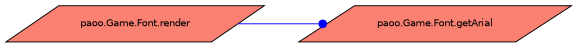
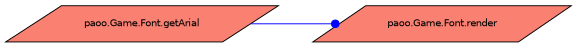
edge "paoo.Game.Font.render" -> "paoo.Game.Font.getArial": reversed
